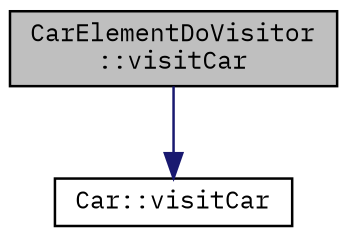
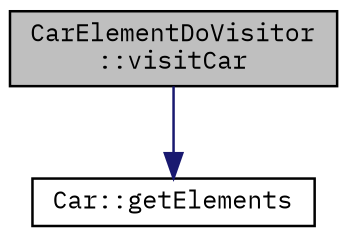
node "Car::visitCar": label "Car::visitCar" -> "Car::getElements"
